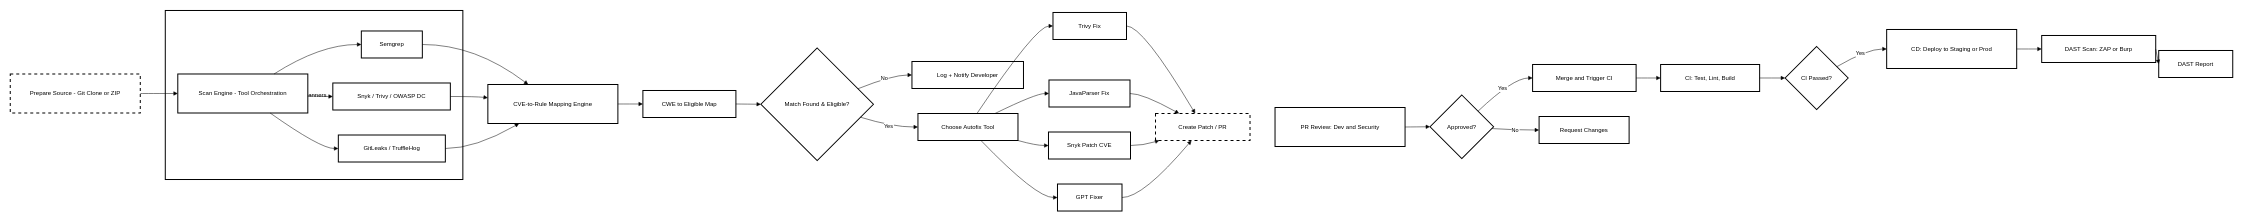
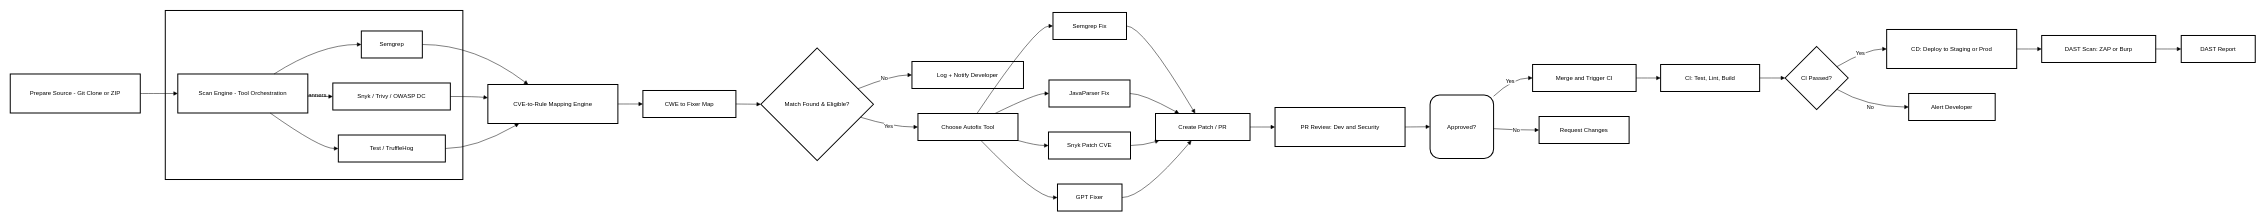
node "Trivy Fix": label "Trivy Fix" -> "Semgrep Fix"
node "DAST Report": moved (2195, 64) -> (2218, 49)
node "Prepare Source - Git Clone or ZIP": style dashed -> solid
node "CWE to Eligible Map": label "CWE to Eligible Map" -> "CWE to Fixer Map"
edge "CI Passed?" -> "Alert Developer": added, label "No"
node "Alert Developer": added
node "Create Patch / PR": style dashed -> solid
edge "Create Patch / PR" -> "PR Review: Dev and Security": added
node "Approved?": shape diamond -> rounded rectangle
node "GitLeaks / TruffleHog": label "GitLeaks / TruffleHog" -> "Test / TruffleHog"
